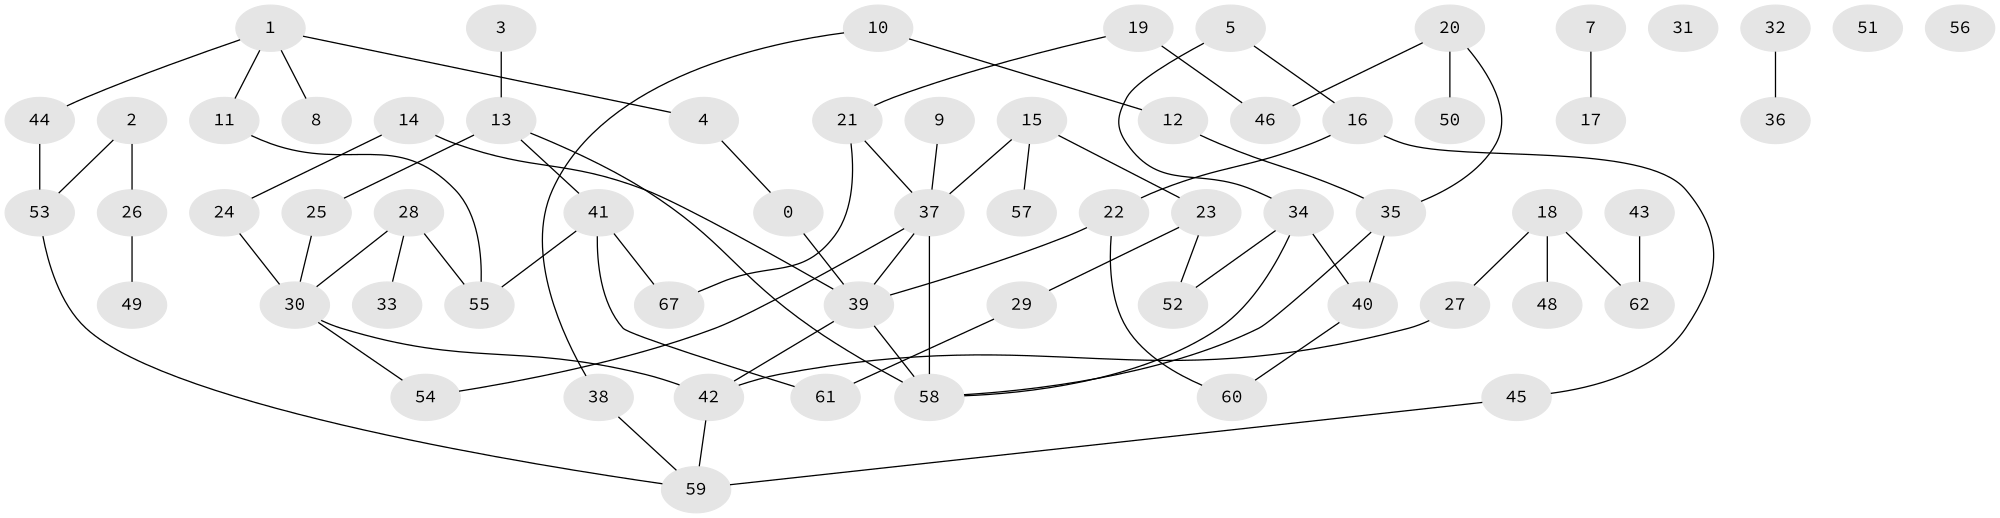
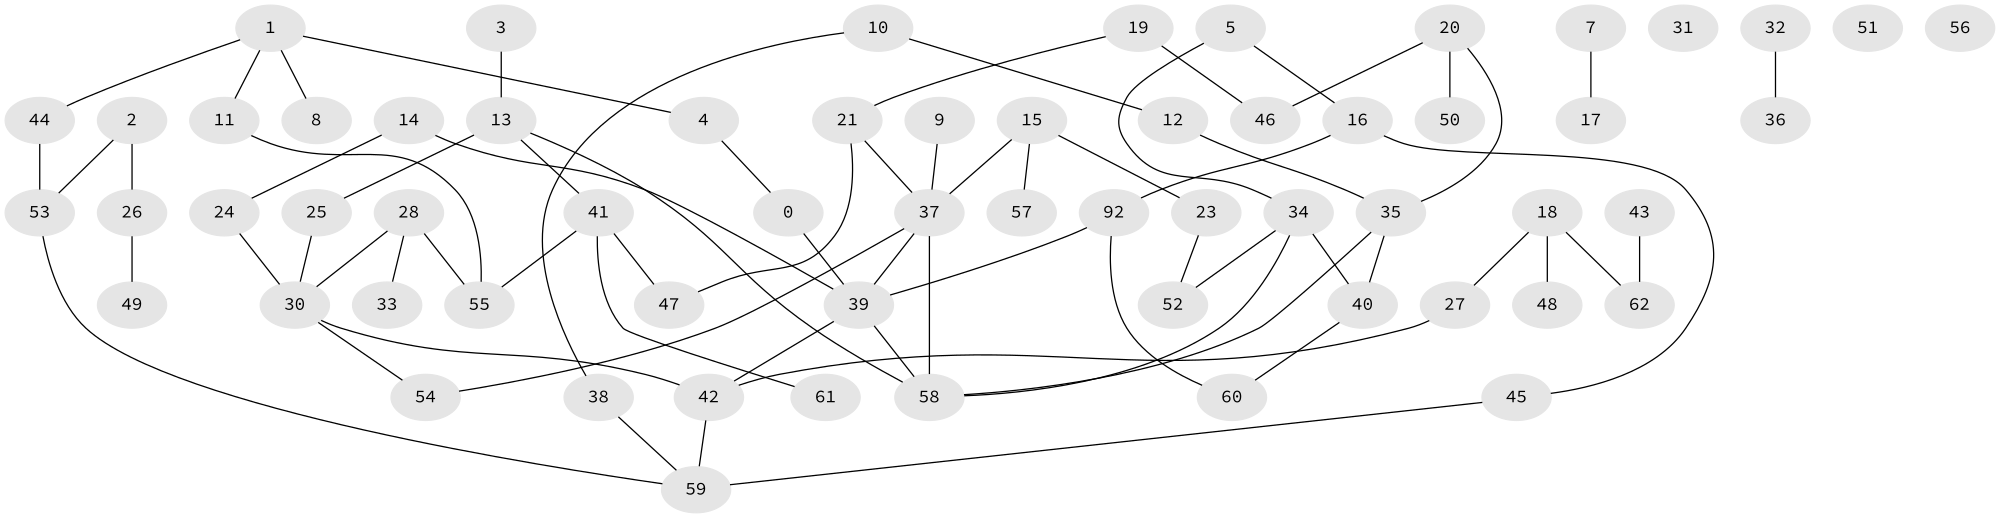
node "22": label "22" -> "92"
node "67": label "67" -> "47"
node "29": removed
